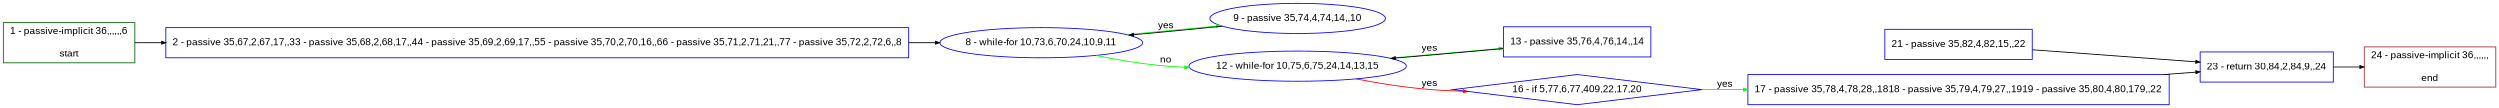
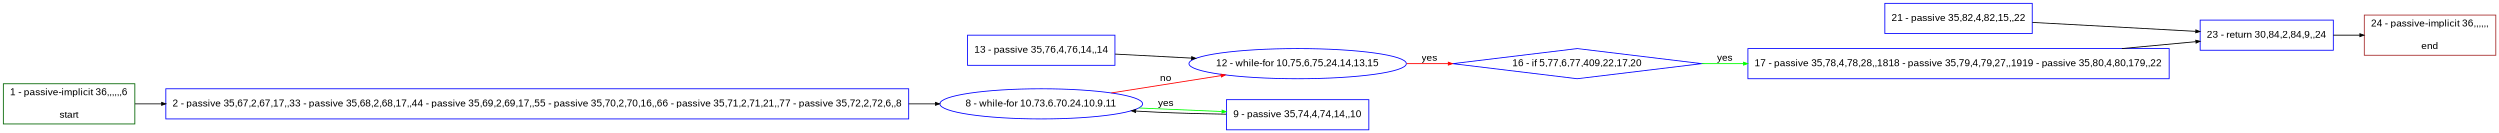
node "9 - passive 35,74,4,74,14,,10": shape ellipse -> box
edge "12 - while-for 10,75,6,75,24,14,13,15" -> "13 - passive 35,76,4,76,14,,14": removed, label "yes"
edge "8 - while-for 10,73,6,70,24,10,9,11" -> "12 - while-for 10,75,6,75,24,14,13,15": color #00ff00 -> #ff0000
